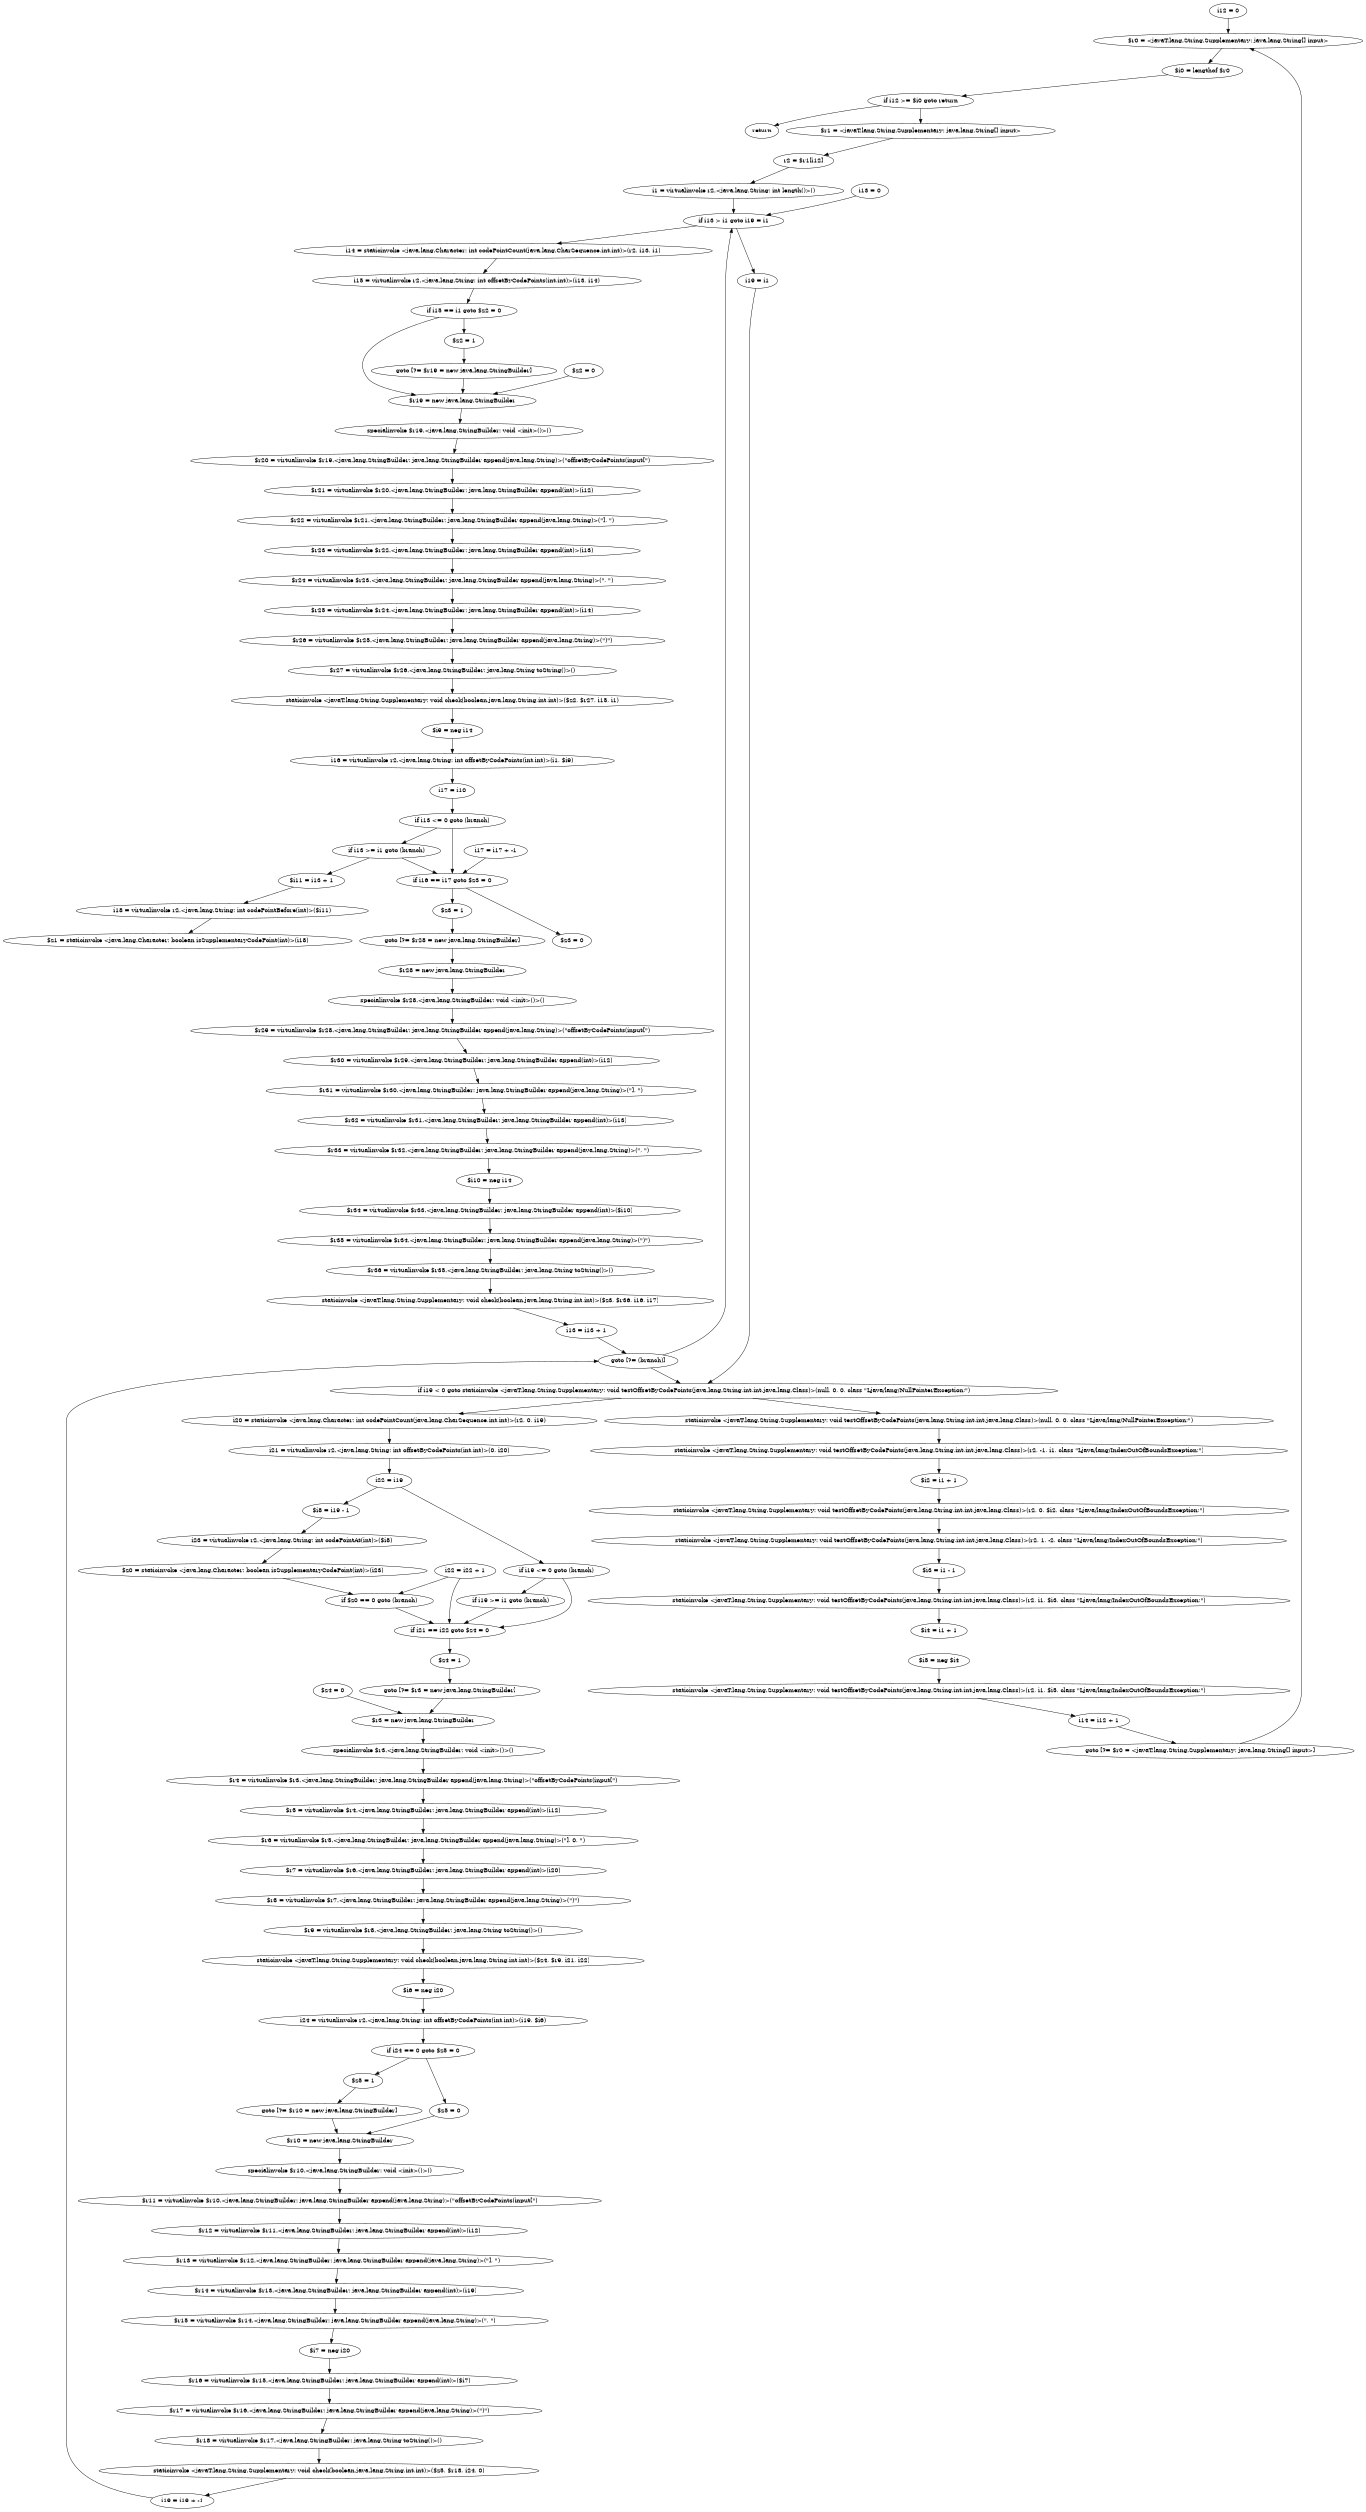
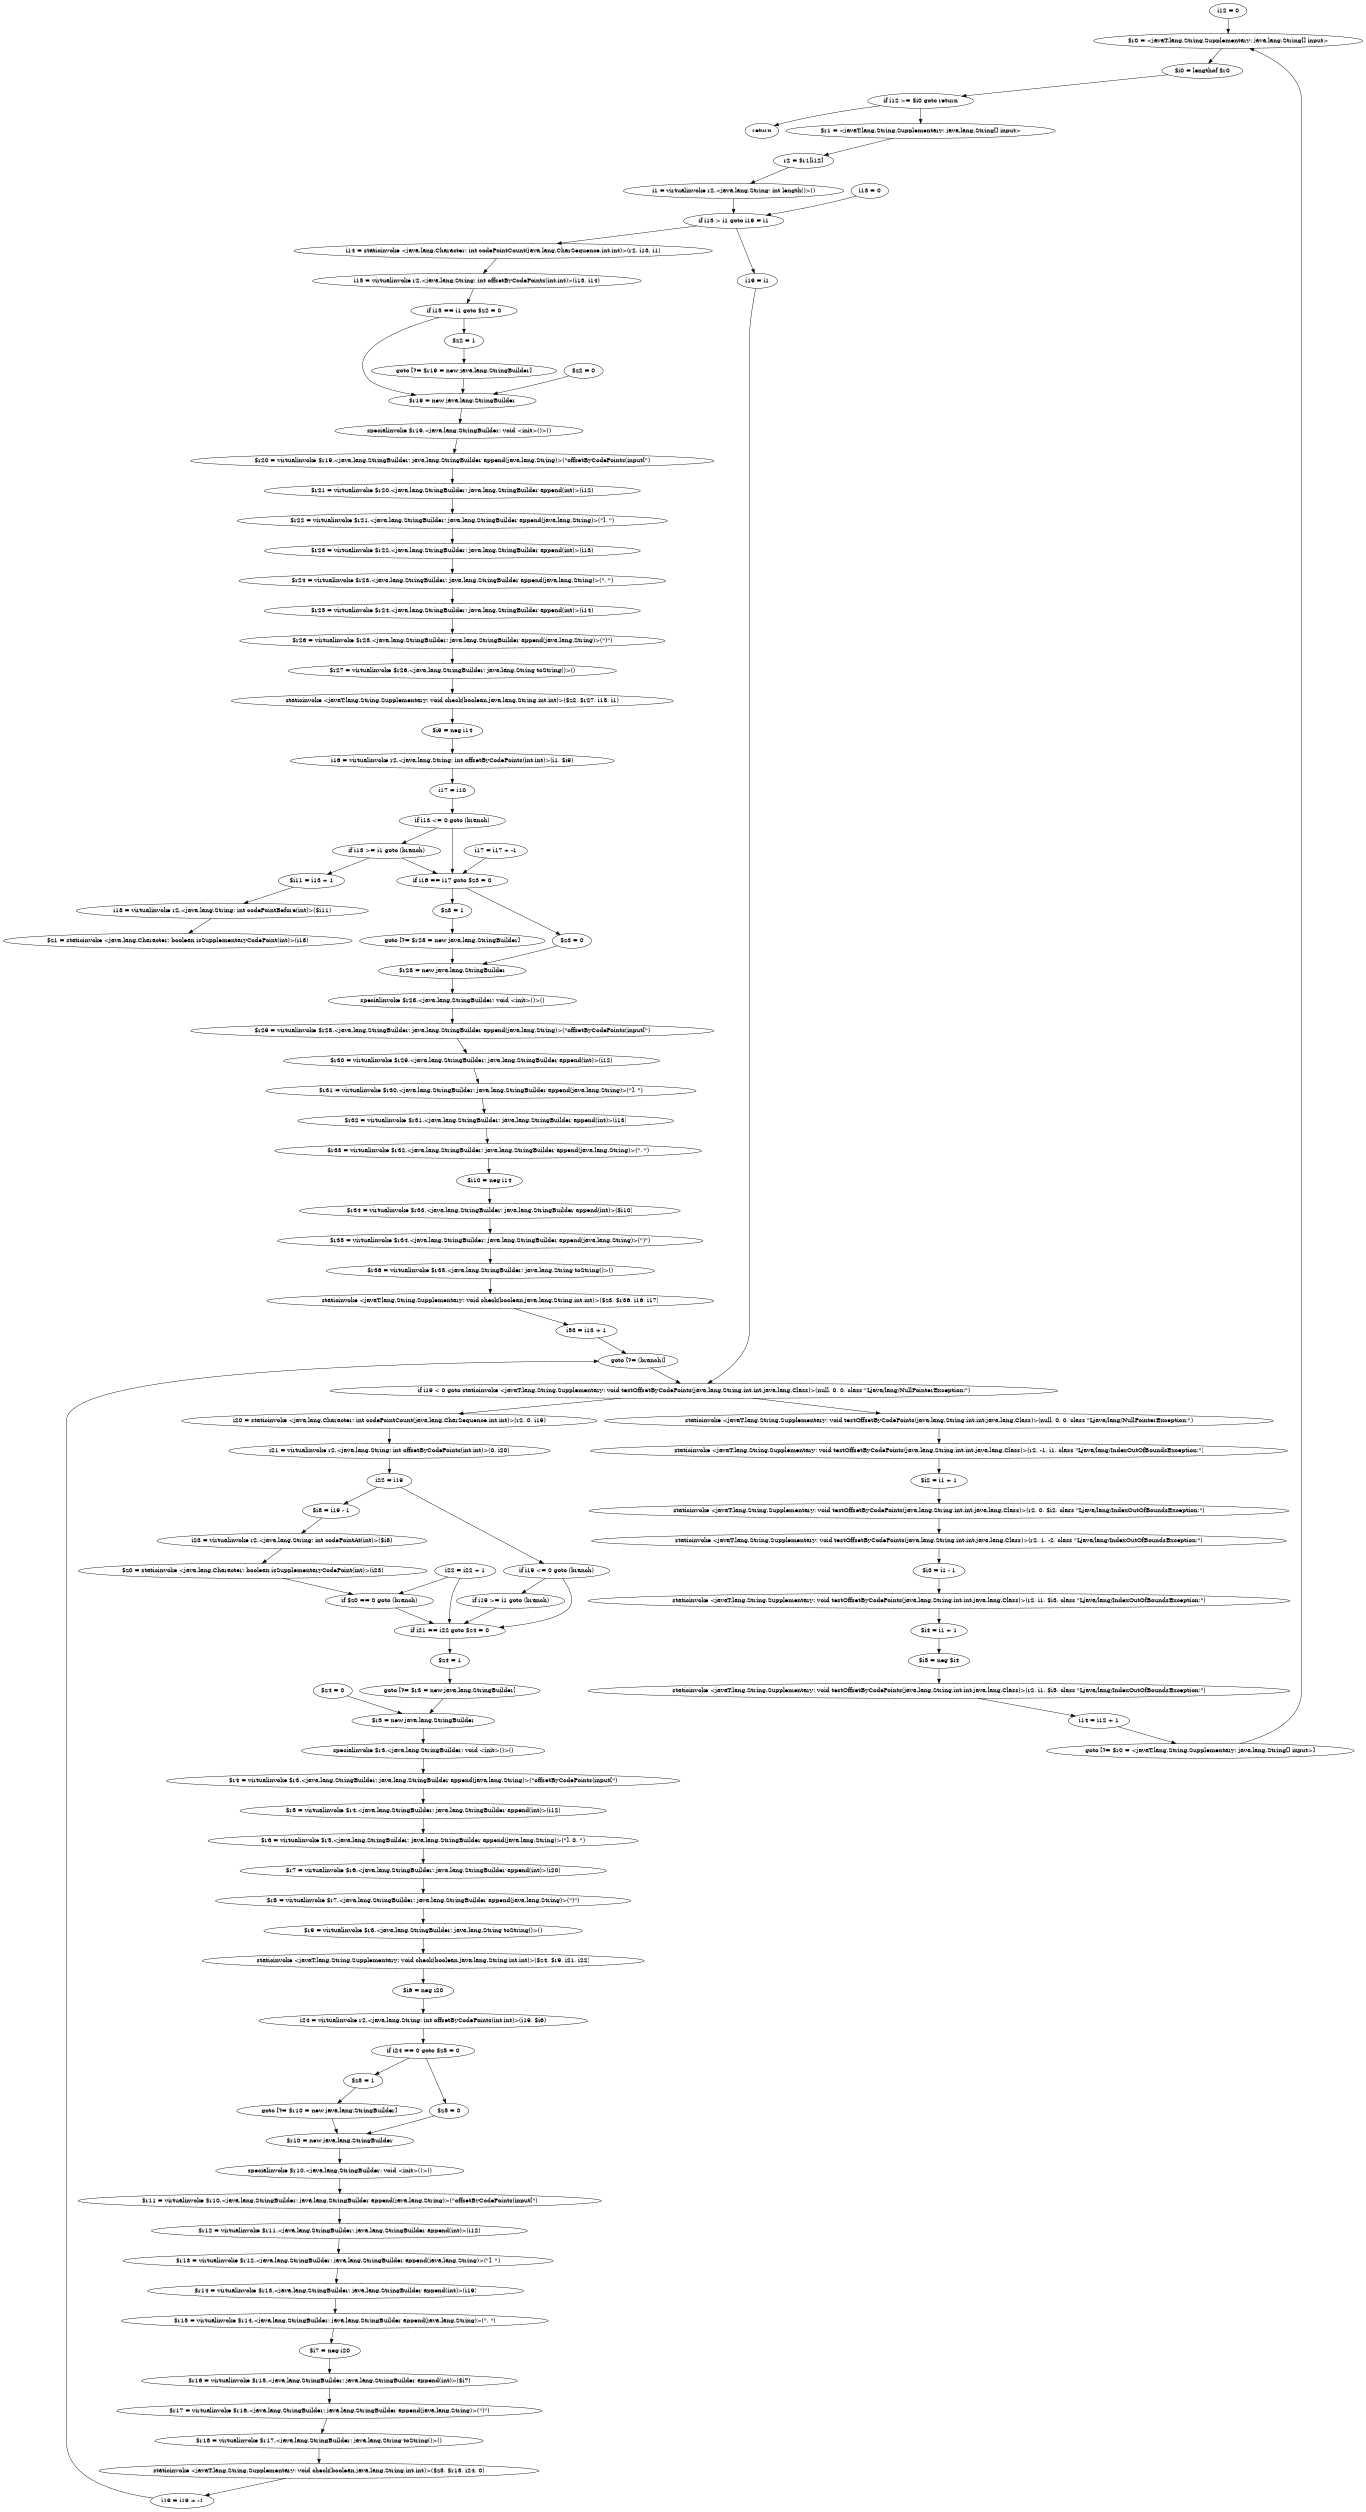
edge "goto [?= (branch)]" -> "if i13 > i1 goto i19 = i1": removed
edge "$z3 = 0" -> "$r28 = new java.lang.StringBuilder": added
node "i13 = i13 + 1": label "i13 = i13 + 1" -> "i53 = i13 + 1"
edge "$i4 = i1 + 1" -> "$i5 = neg $i4": added
